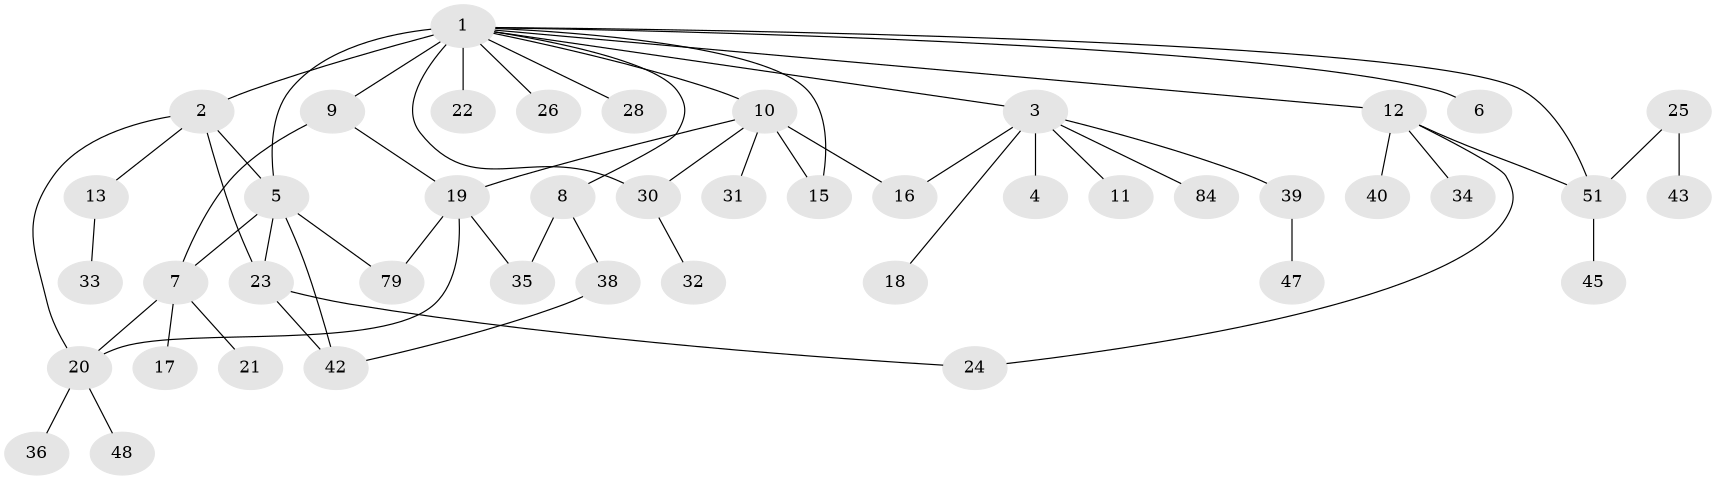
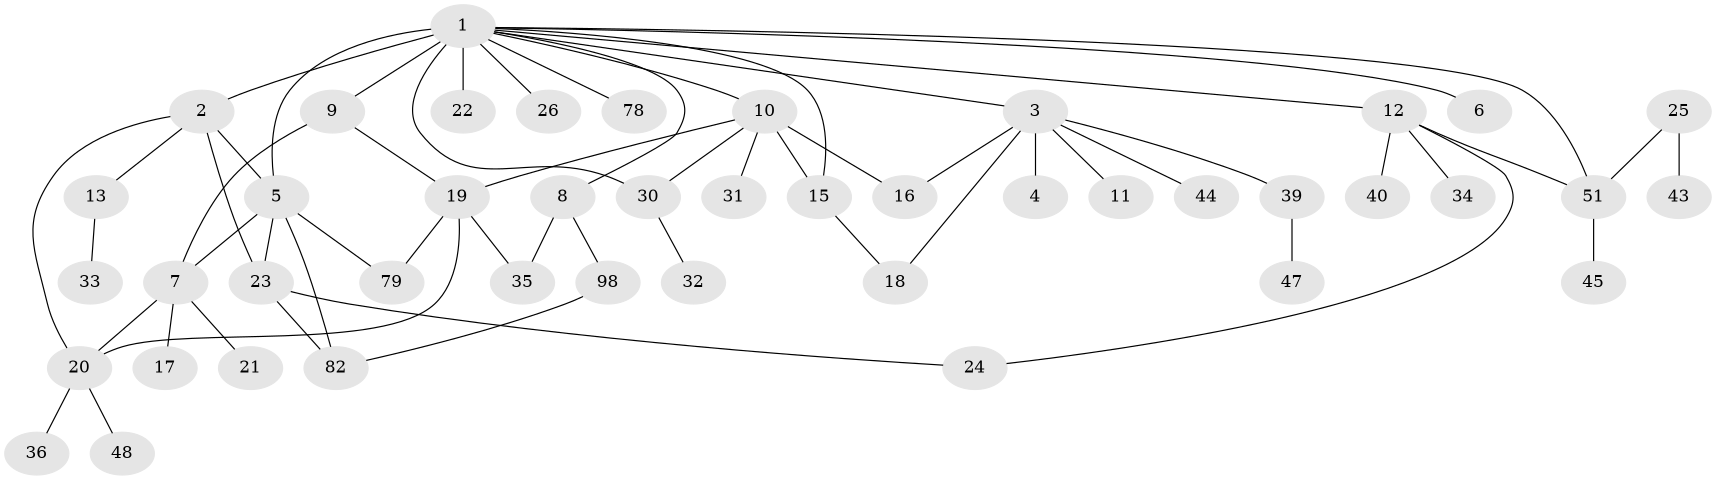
node "28": label "28" -> "78"
node "84": label "84" -> "44"
edge "15" -- "18": added
node "38": label "38" -> "98"
node "42": label "42" -> "82"
